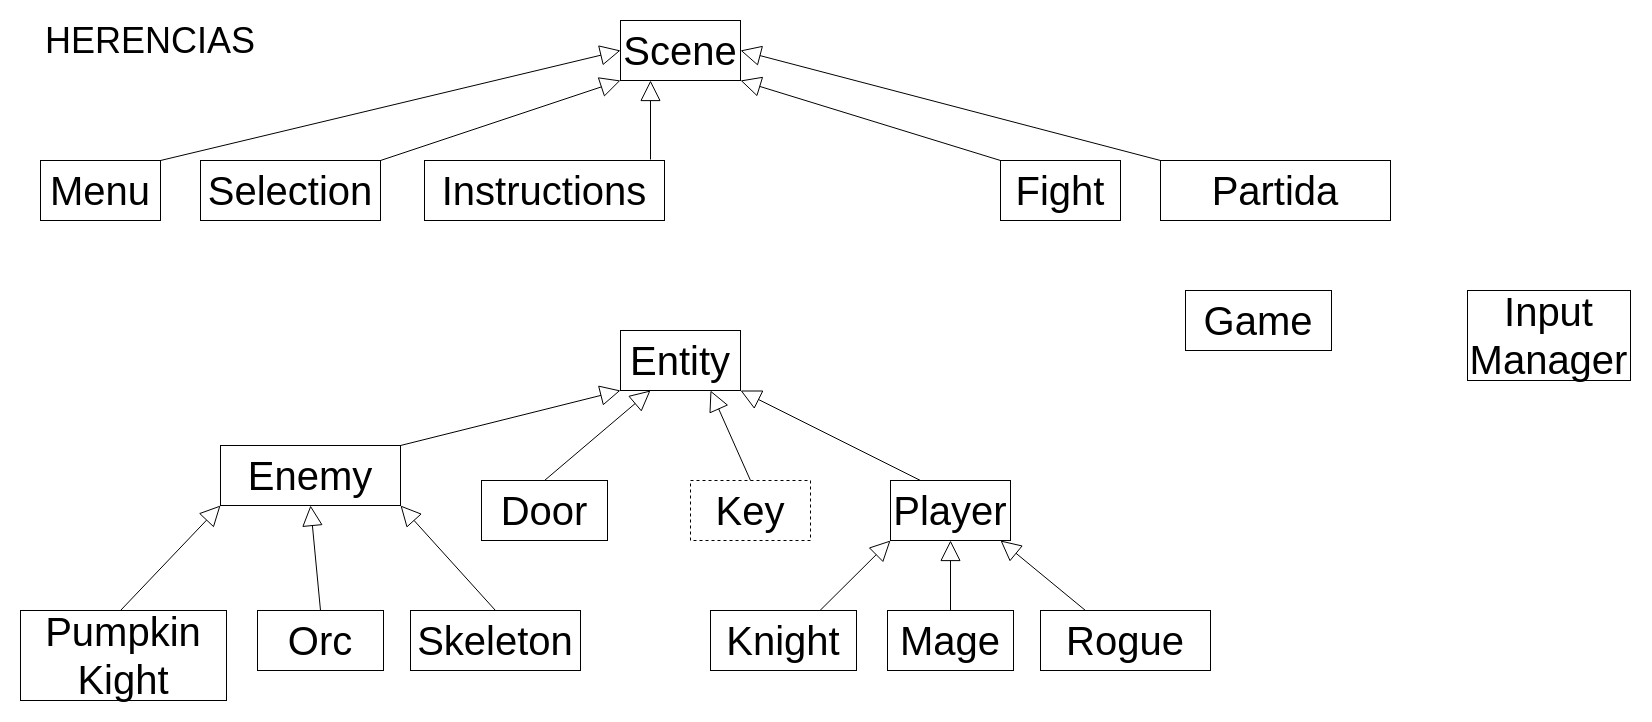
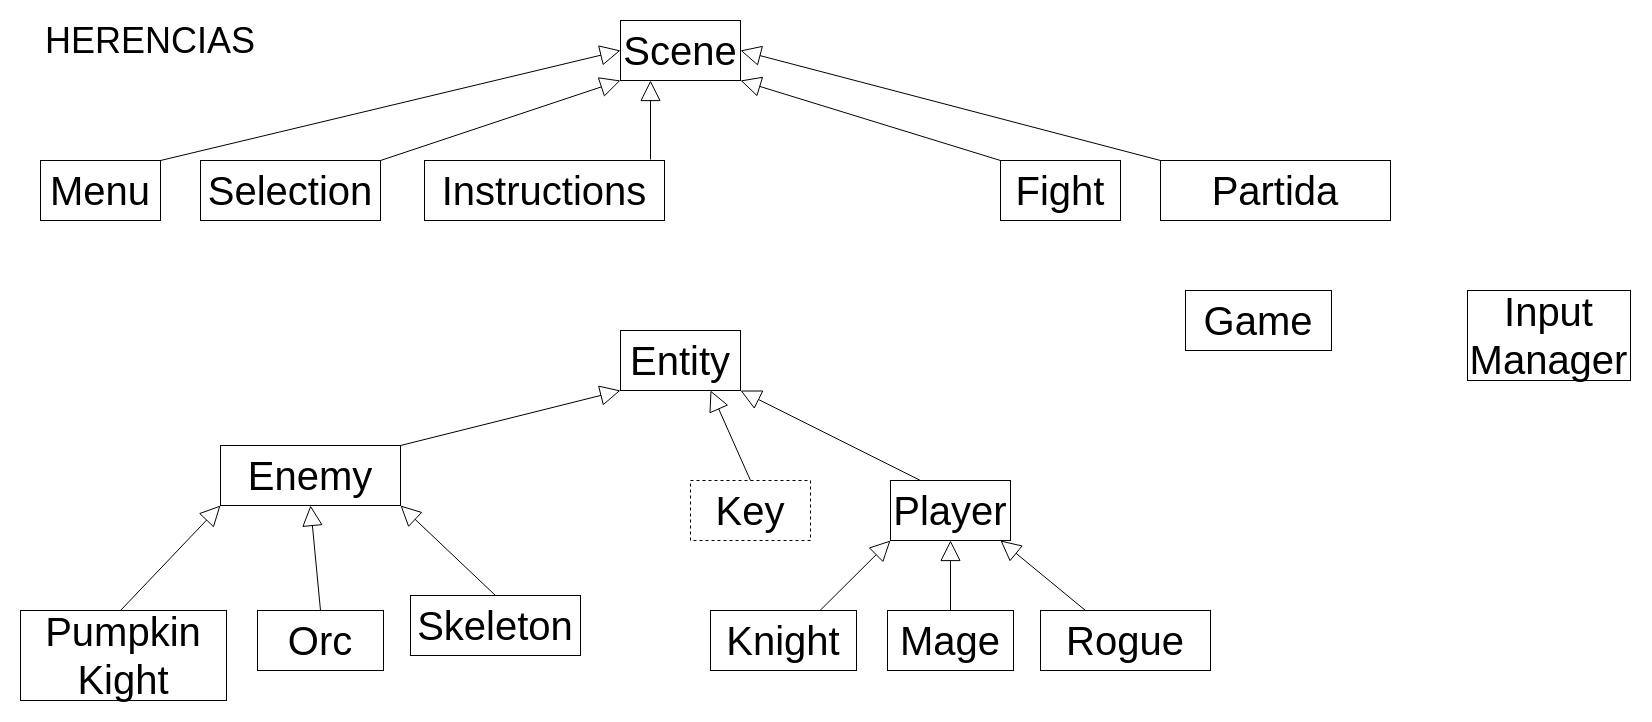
edge "Door" -> "Entity": removed
node "Door": removed
node "Skeleton": moved (496, 641) -> (496, 626)
